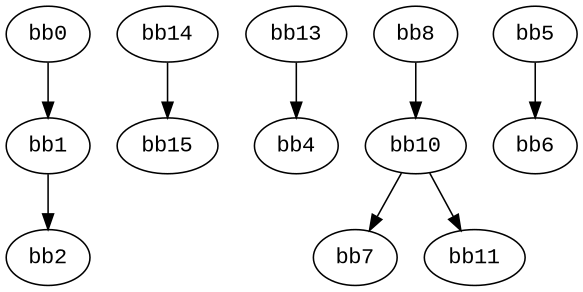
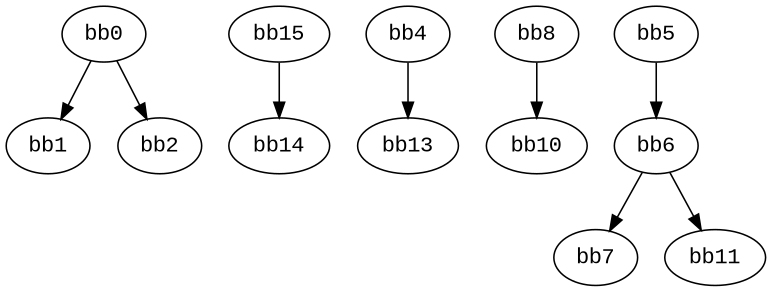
edge "bb14" -> "bb15": reversed
edge "bb13" -> "bb4": reversed
edge "bb1" -> "bb2": now "bb0" -> "bb2"
edge "bb10" -> "bb7": now "bb6" -> "bb7"
edge "bb10" -> "bb11": now "bb6" -> "bb11"
